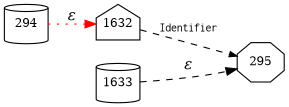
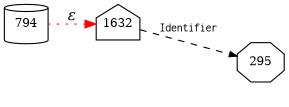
node "294": label "294" -> "794"
node "1633": removed
